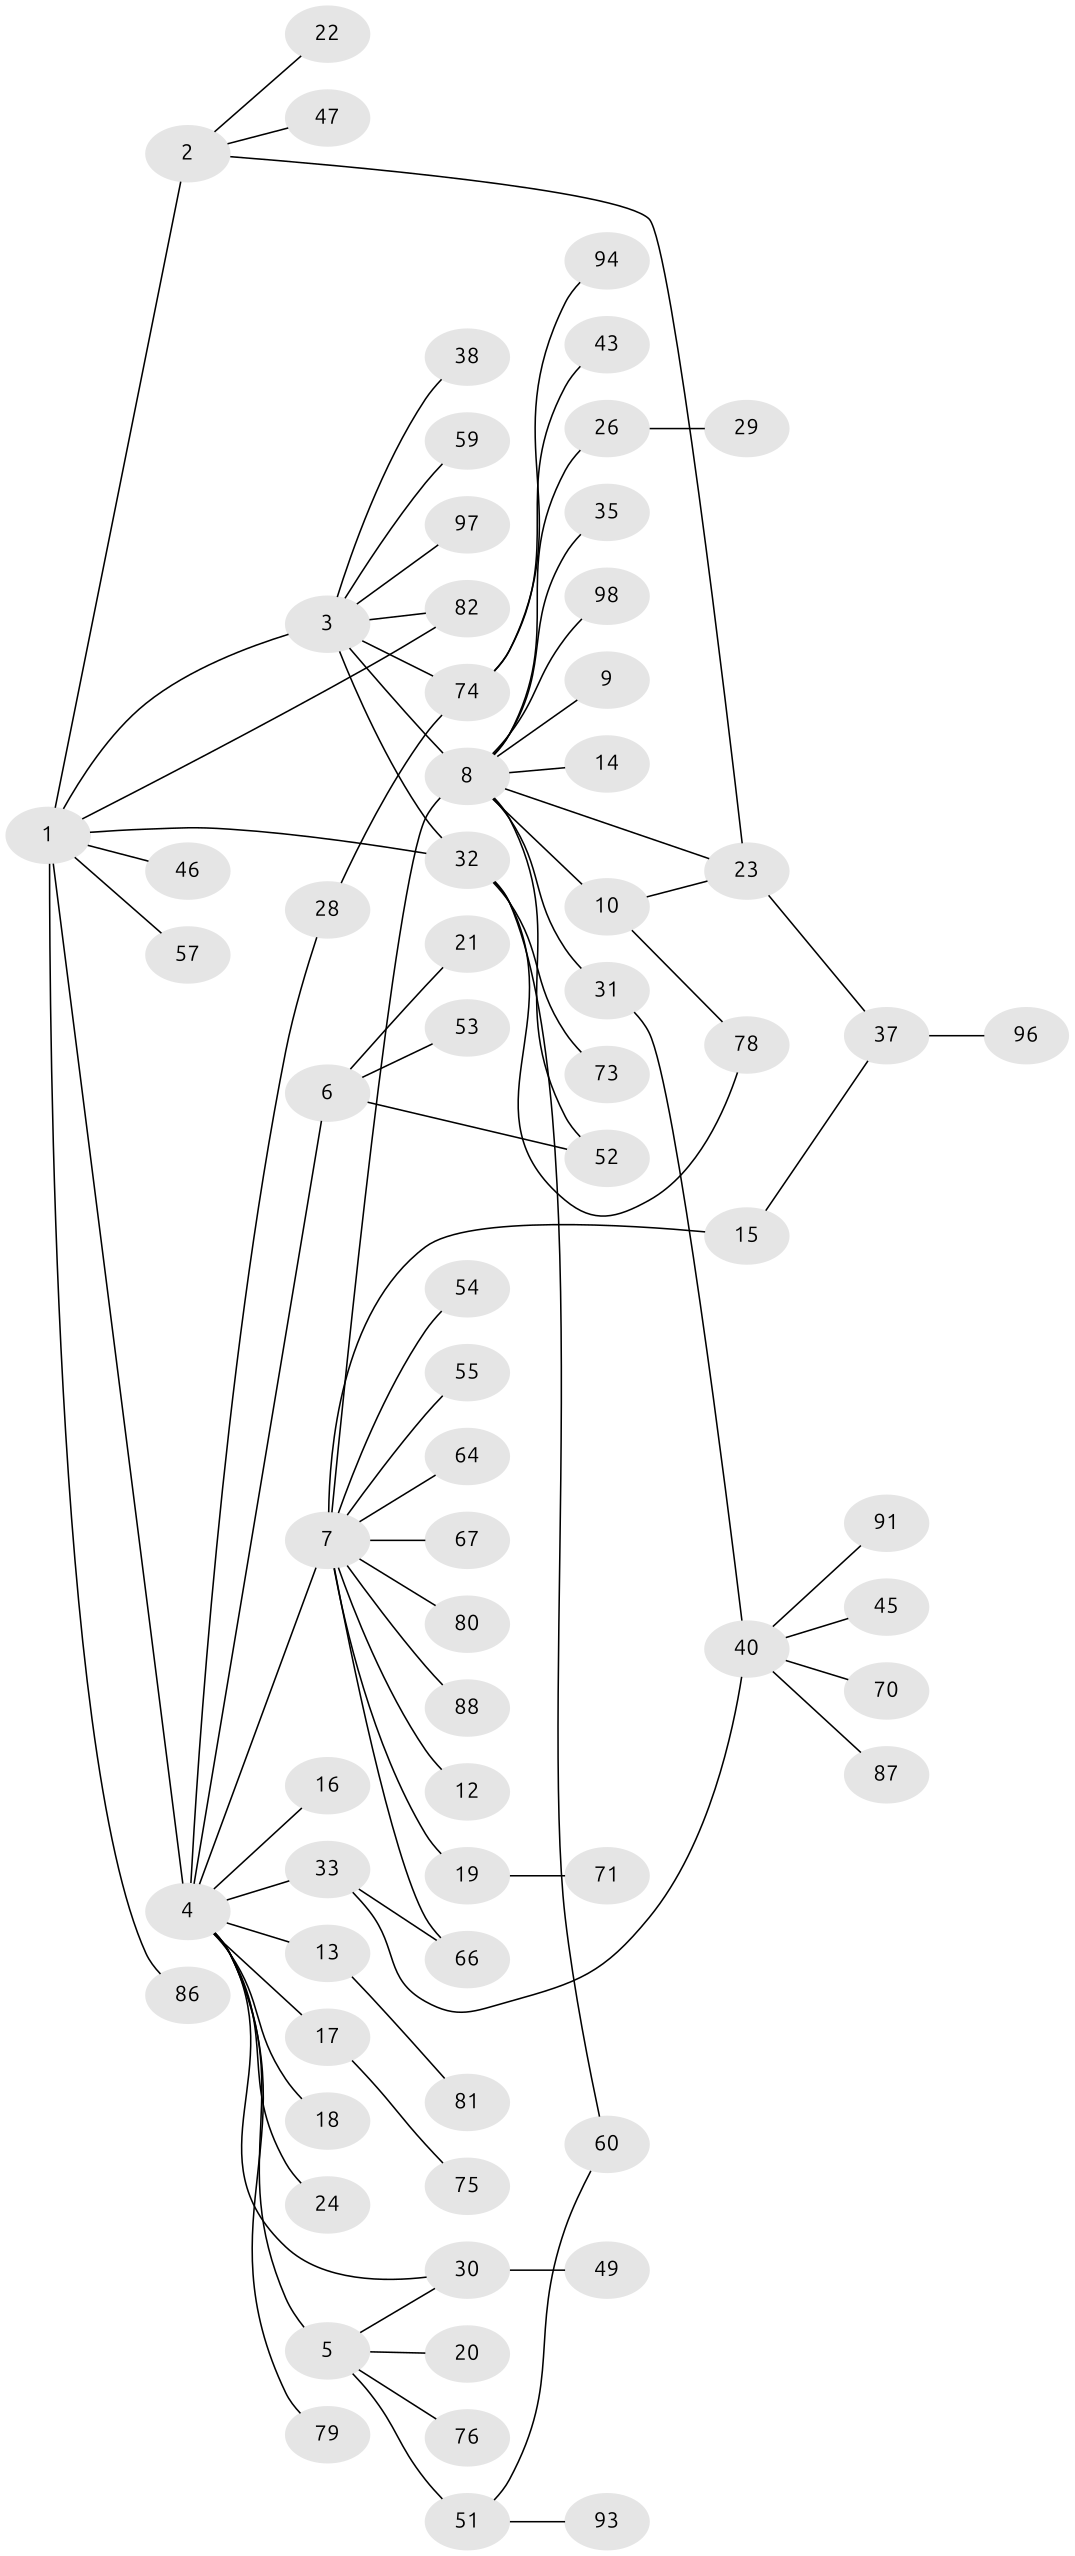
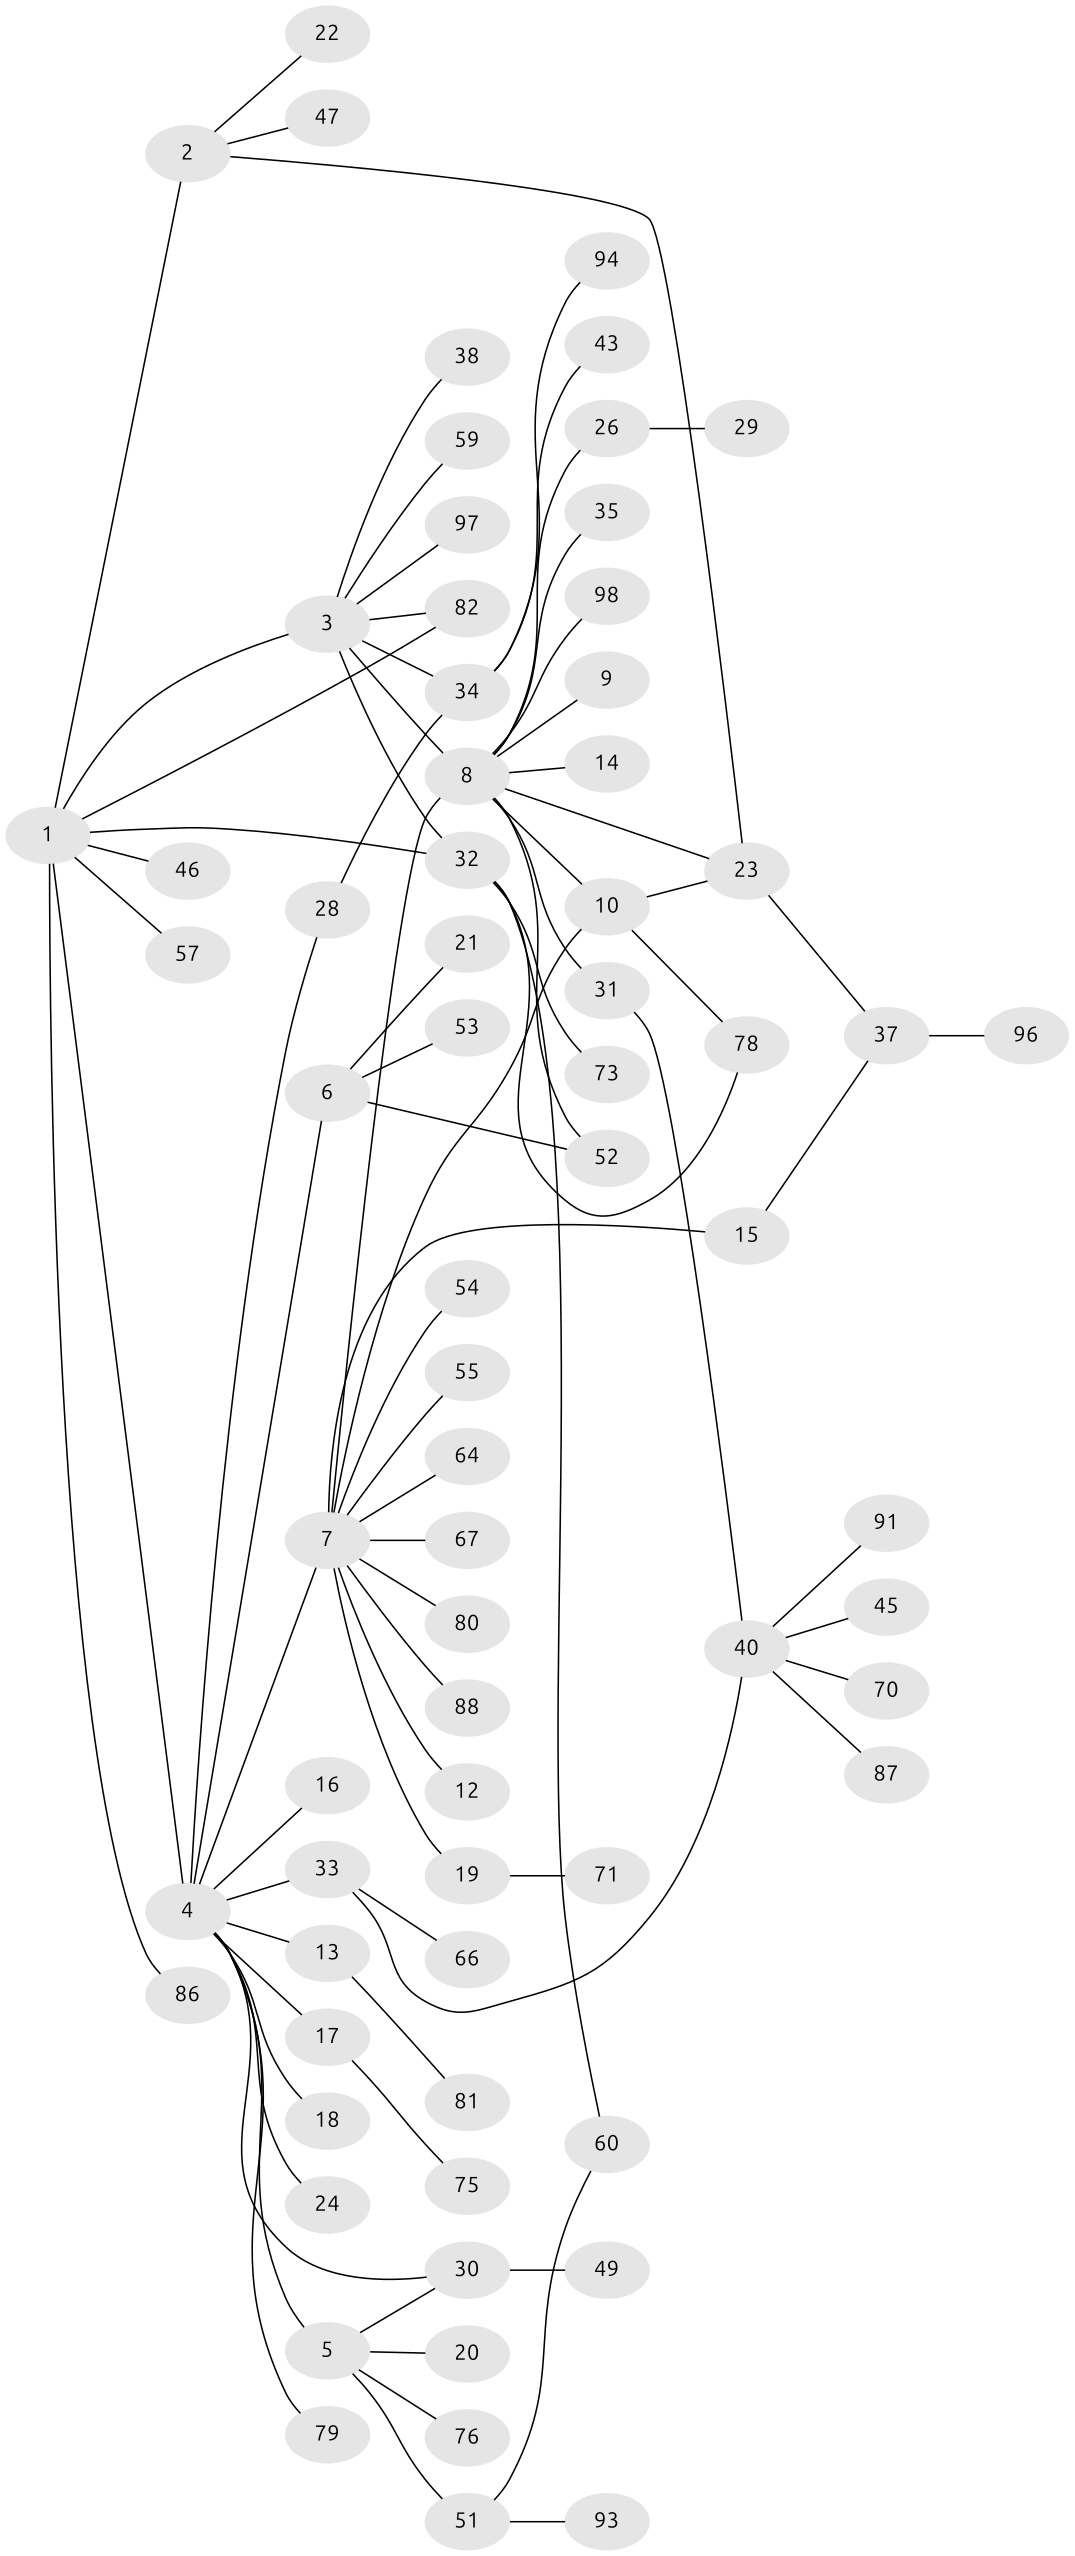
node "74": label "74" -> "34"
edge "7" -- "66": now "7" -- "10"
